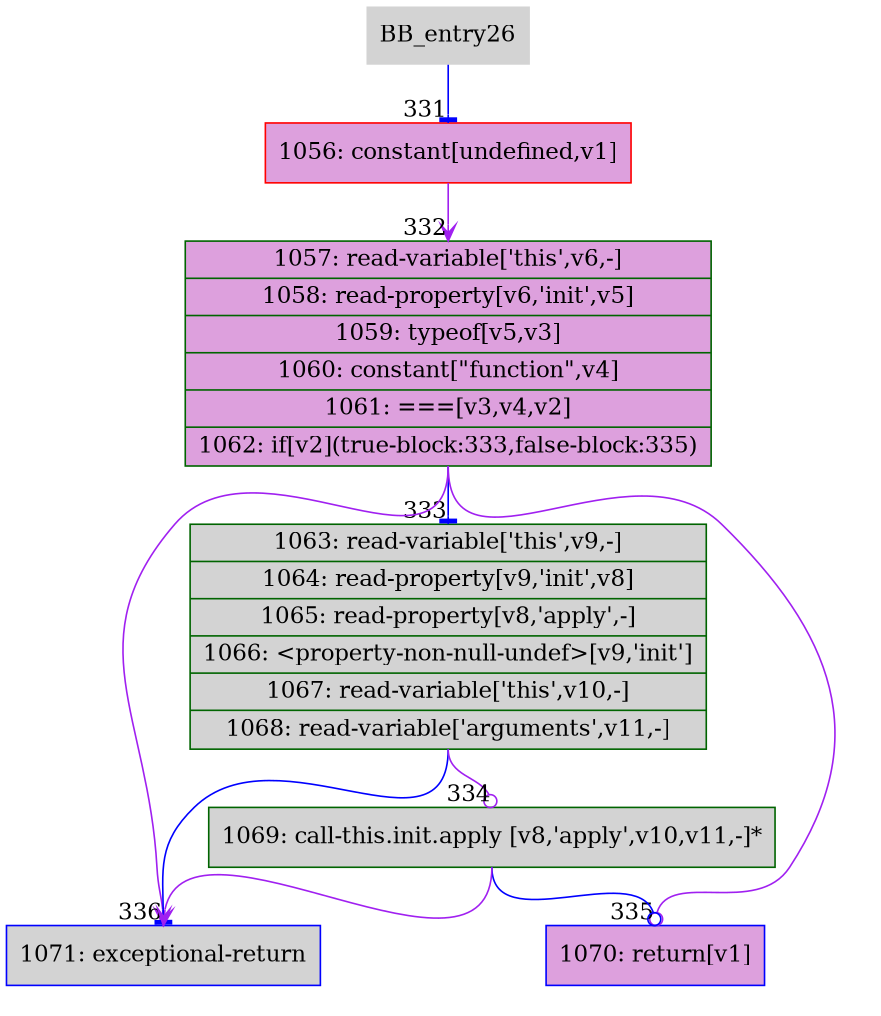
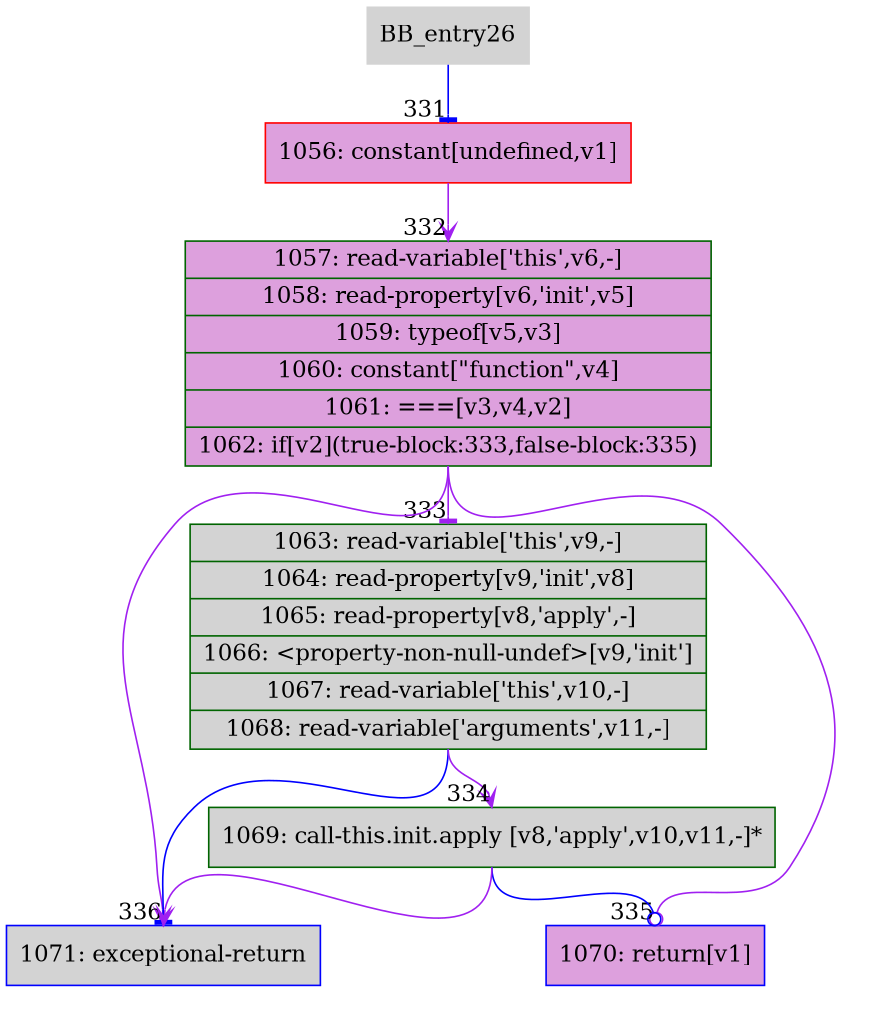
edge "1057: read-variable['this',v6,-]" -> "1063: read-variable['this',v9,-]": color blue -> purple
edge "1063: read-variable['this',v9,-]" -> "1069: call-this.init.apply [v8,'apply',v10,v11,-]*": arrowhead odot -> vee
